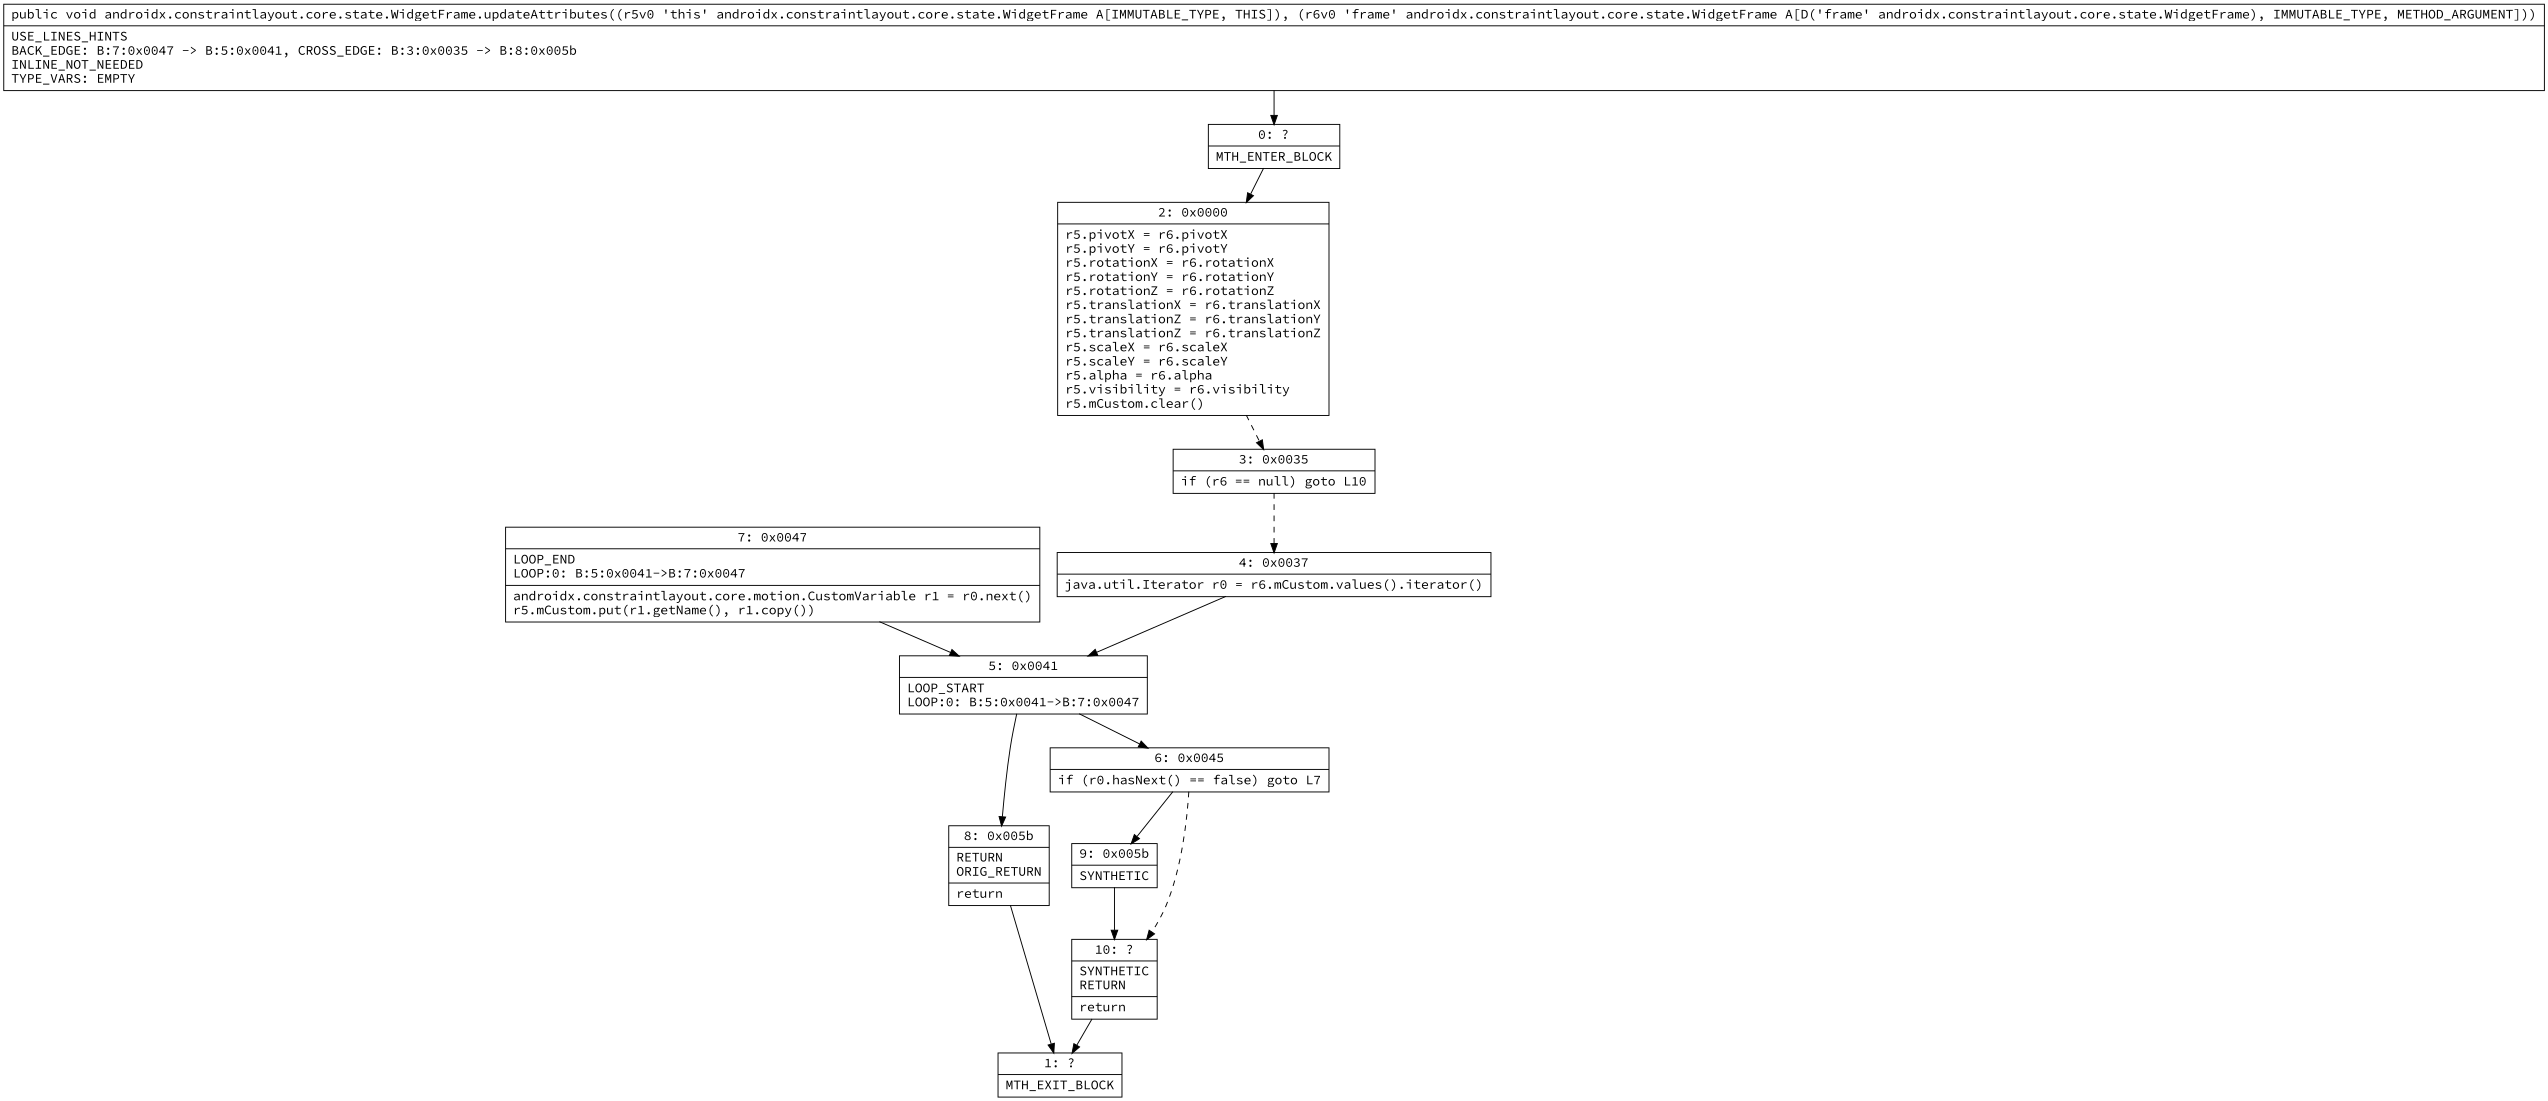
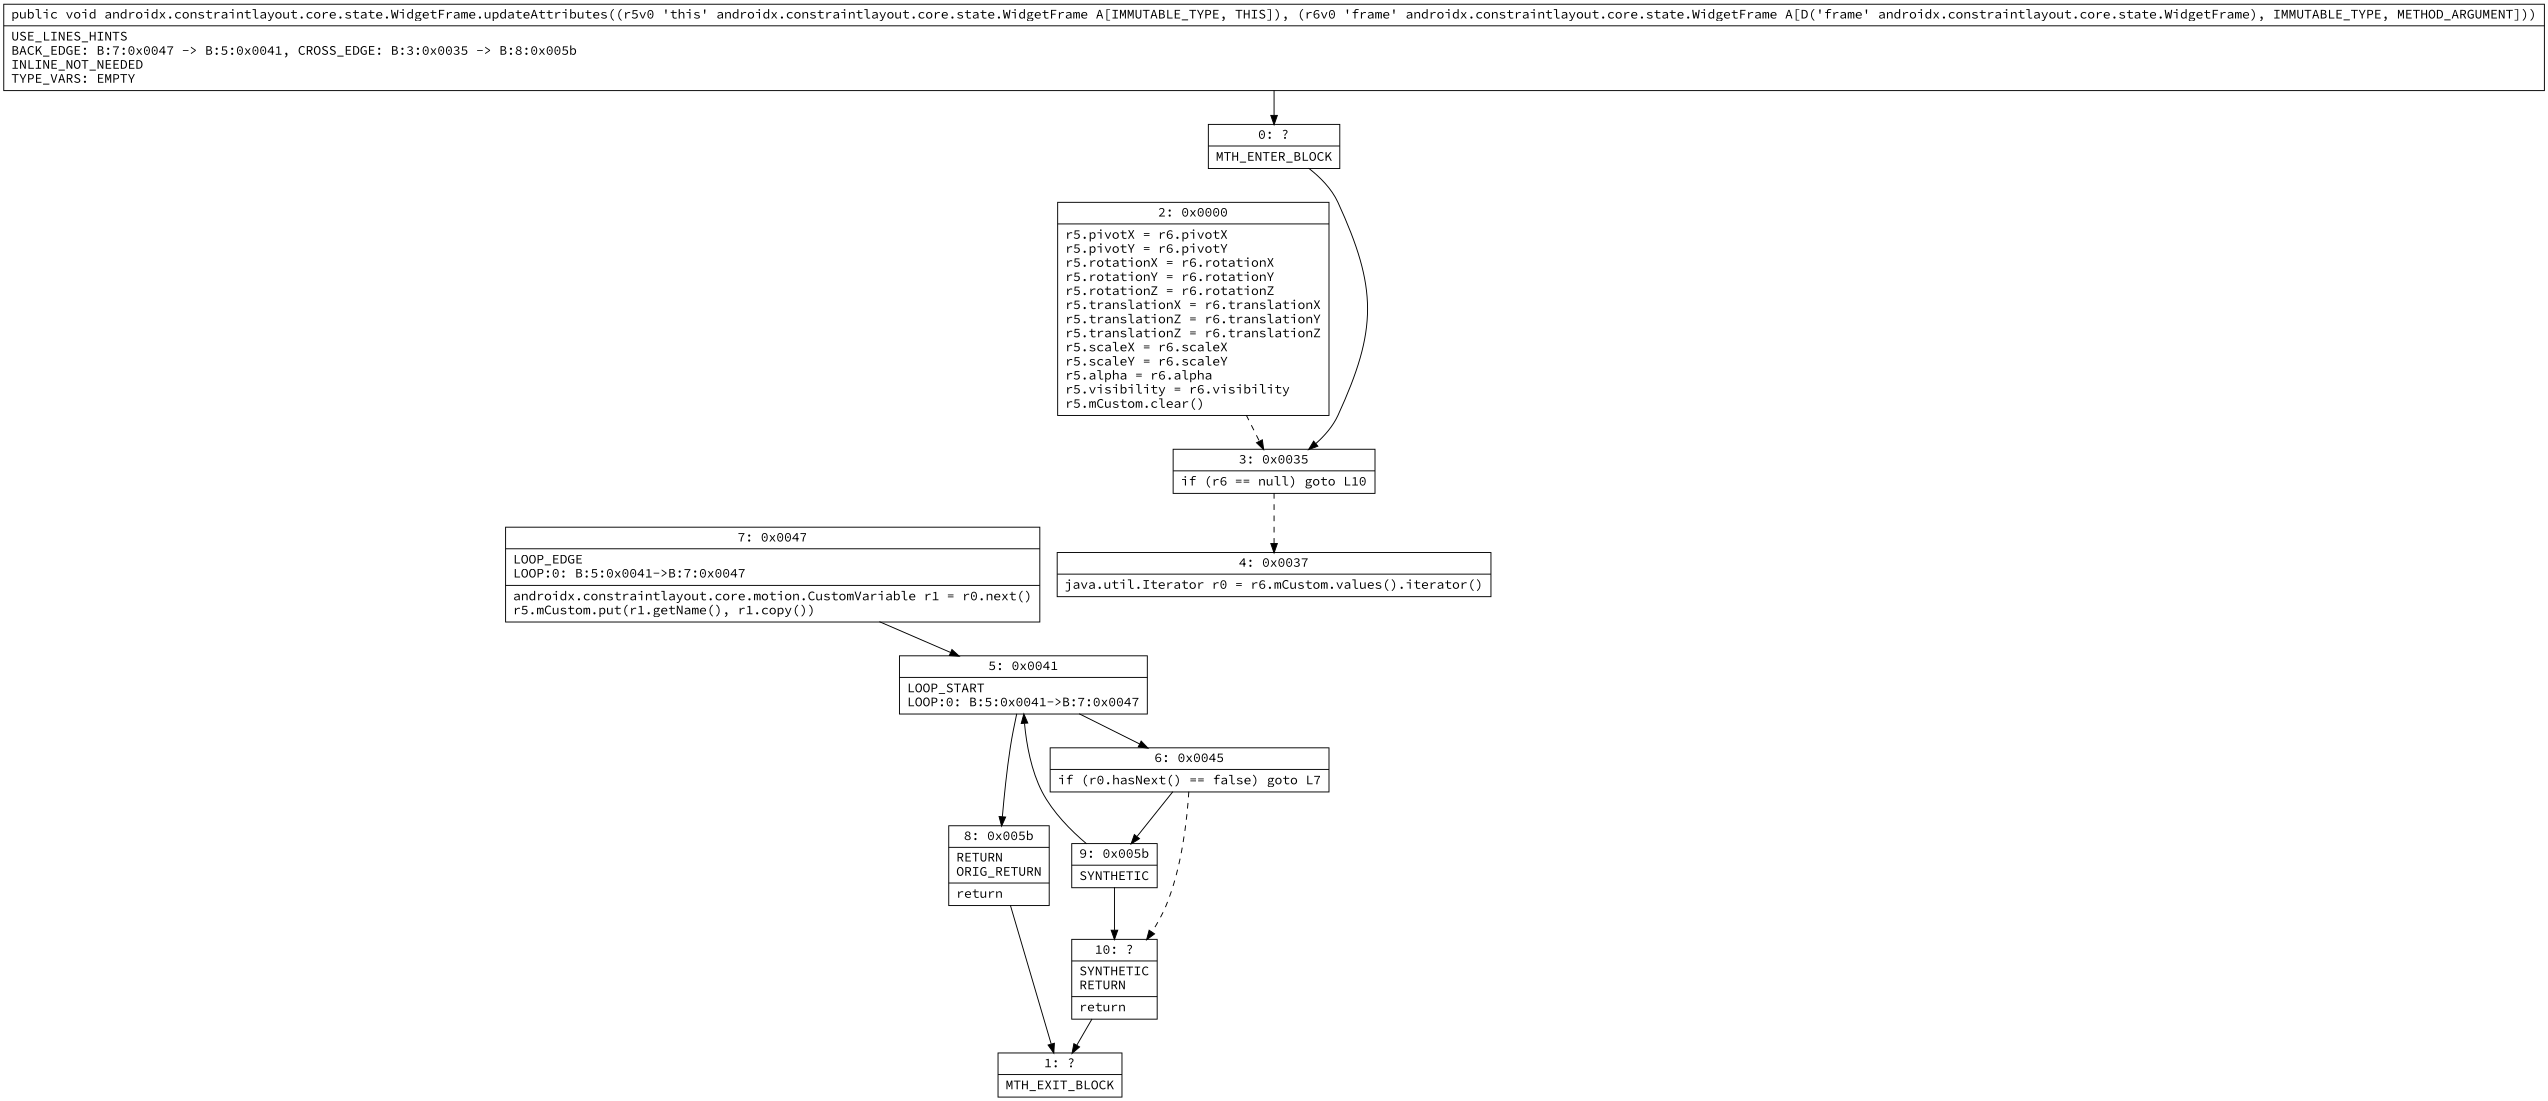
edge "0: ?" -> "2: 0x0000": now "0: ?" -> "3: 0x0035"
node "7: 0x0047": text "LOOP_END" -> "LOOP_EDGE"
edge "4: 0x0037" -> "5: 0x0041": now "9: 0x005b" -> "5: 0x0041"
